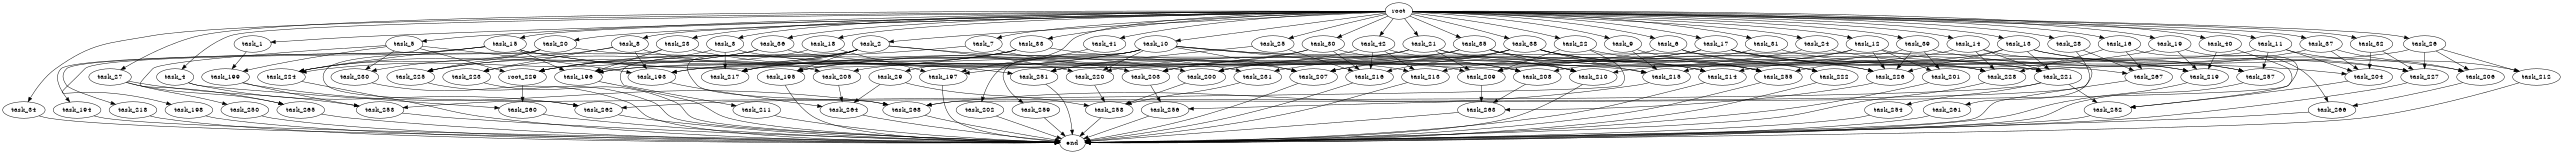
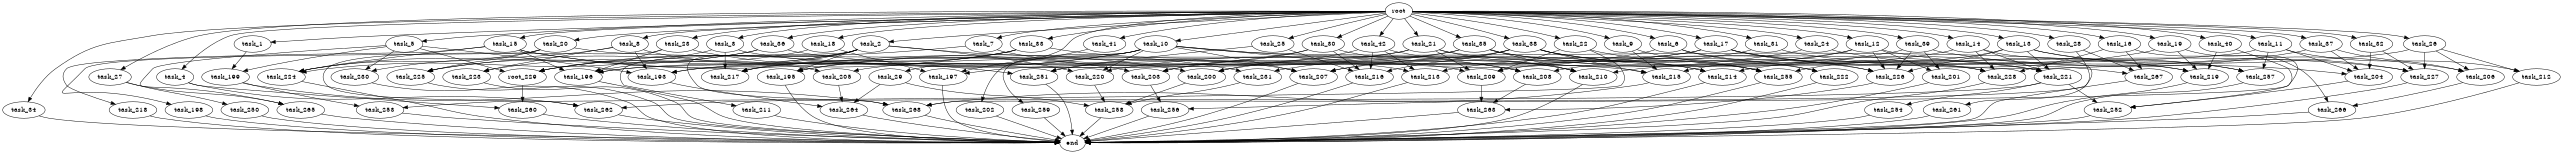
edge "task_27" -> "task_253": removed
node "task_194": removed
